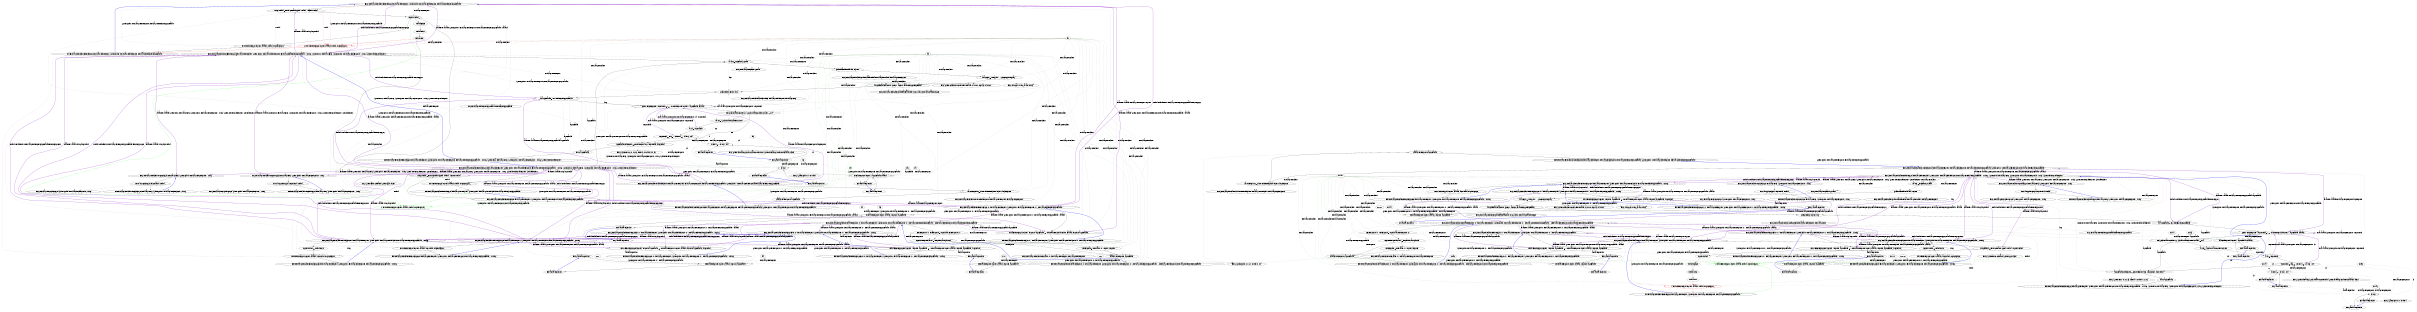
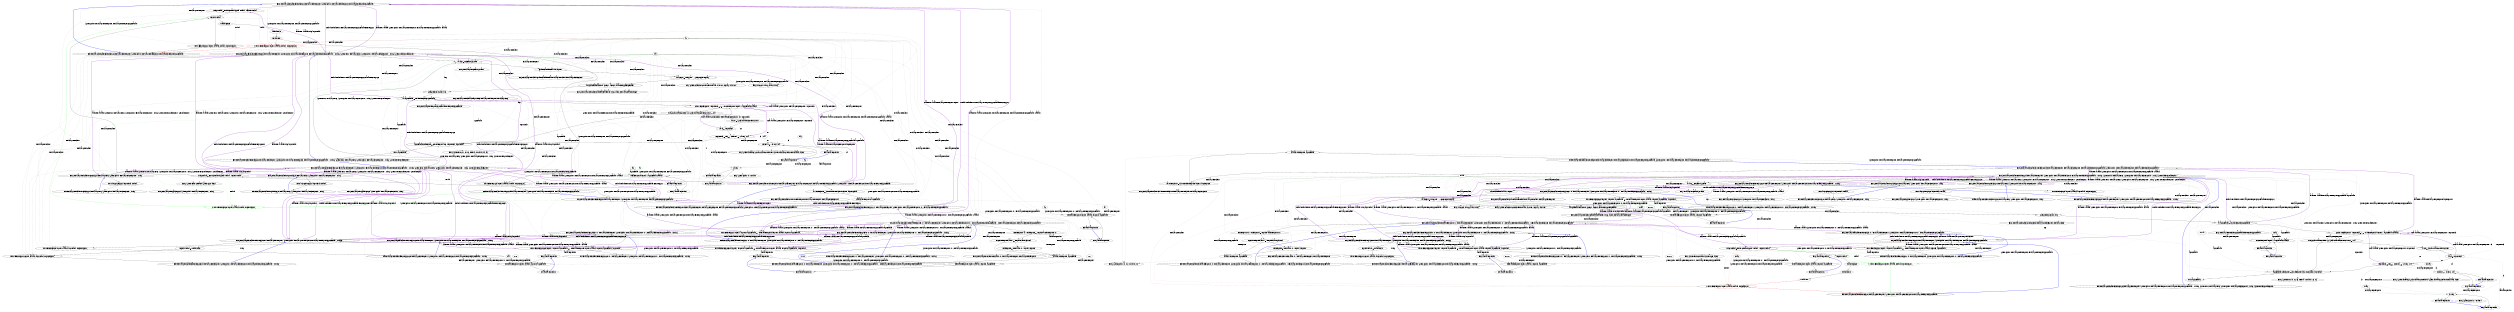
node "n94": added
node "n91": removed
node "m0_94": removed
